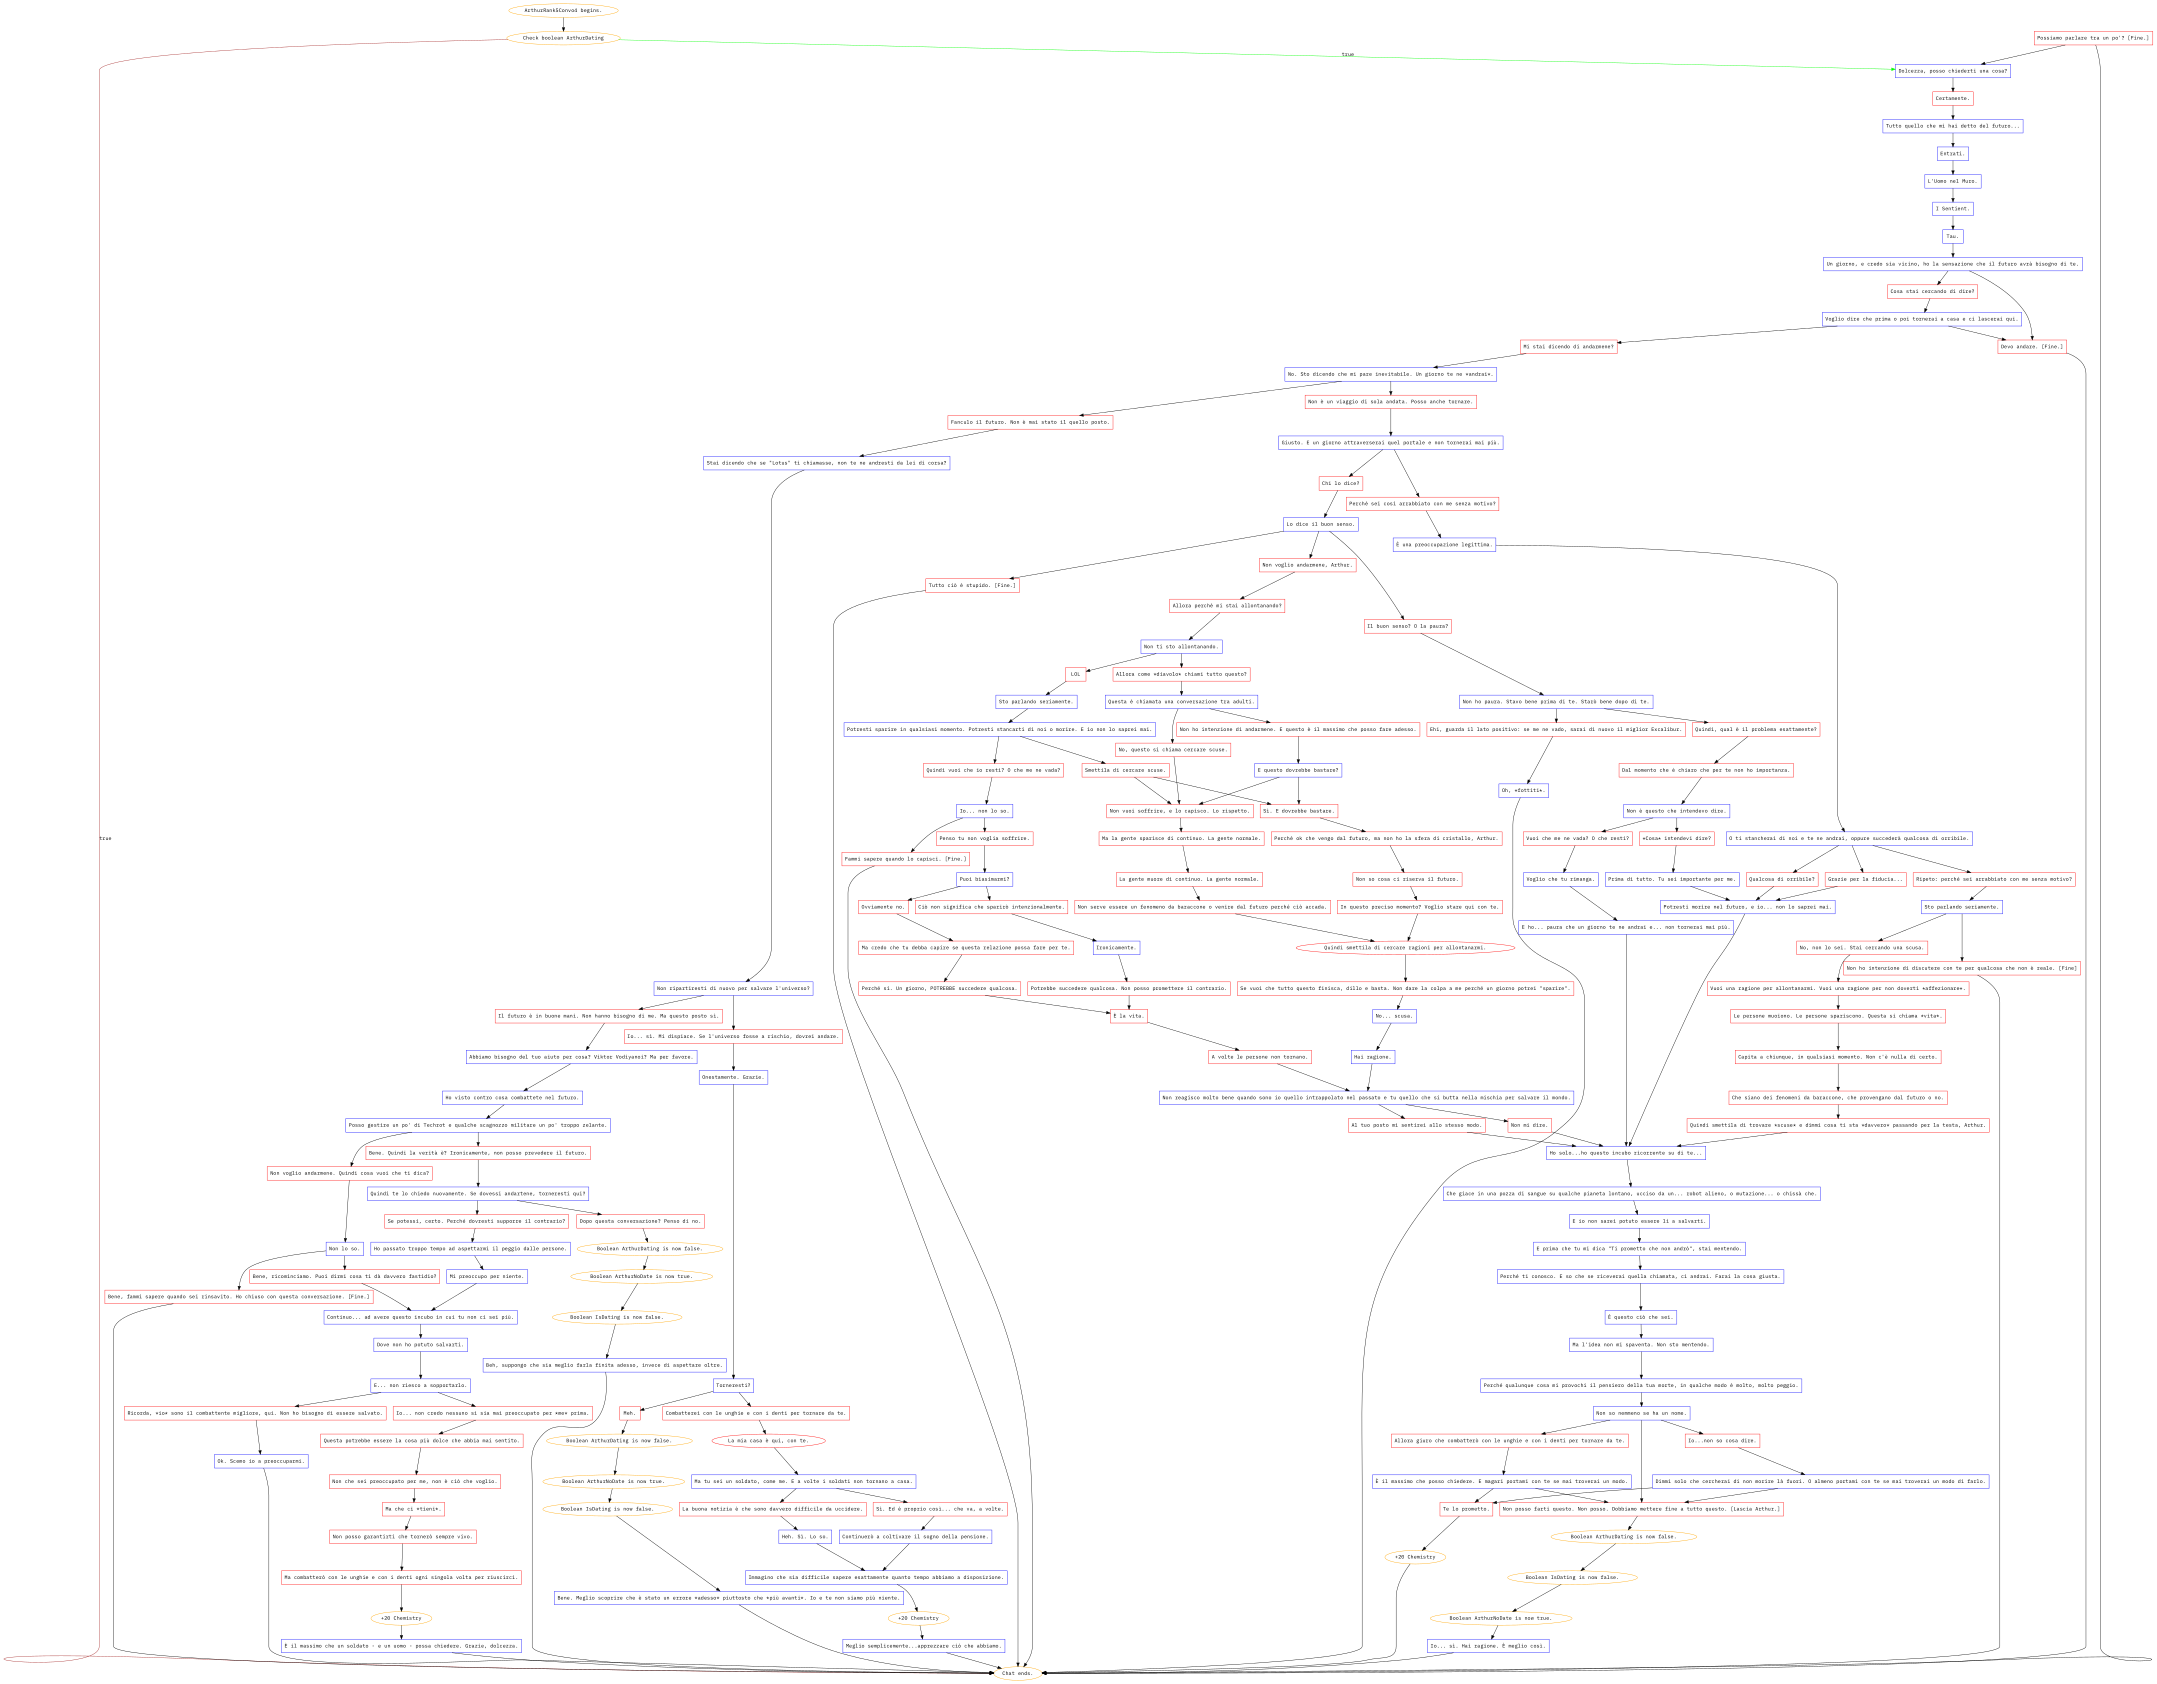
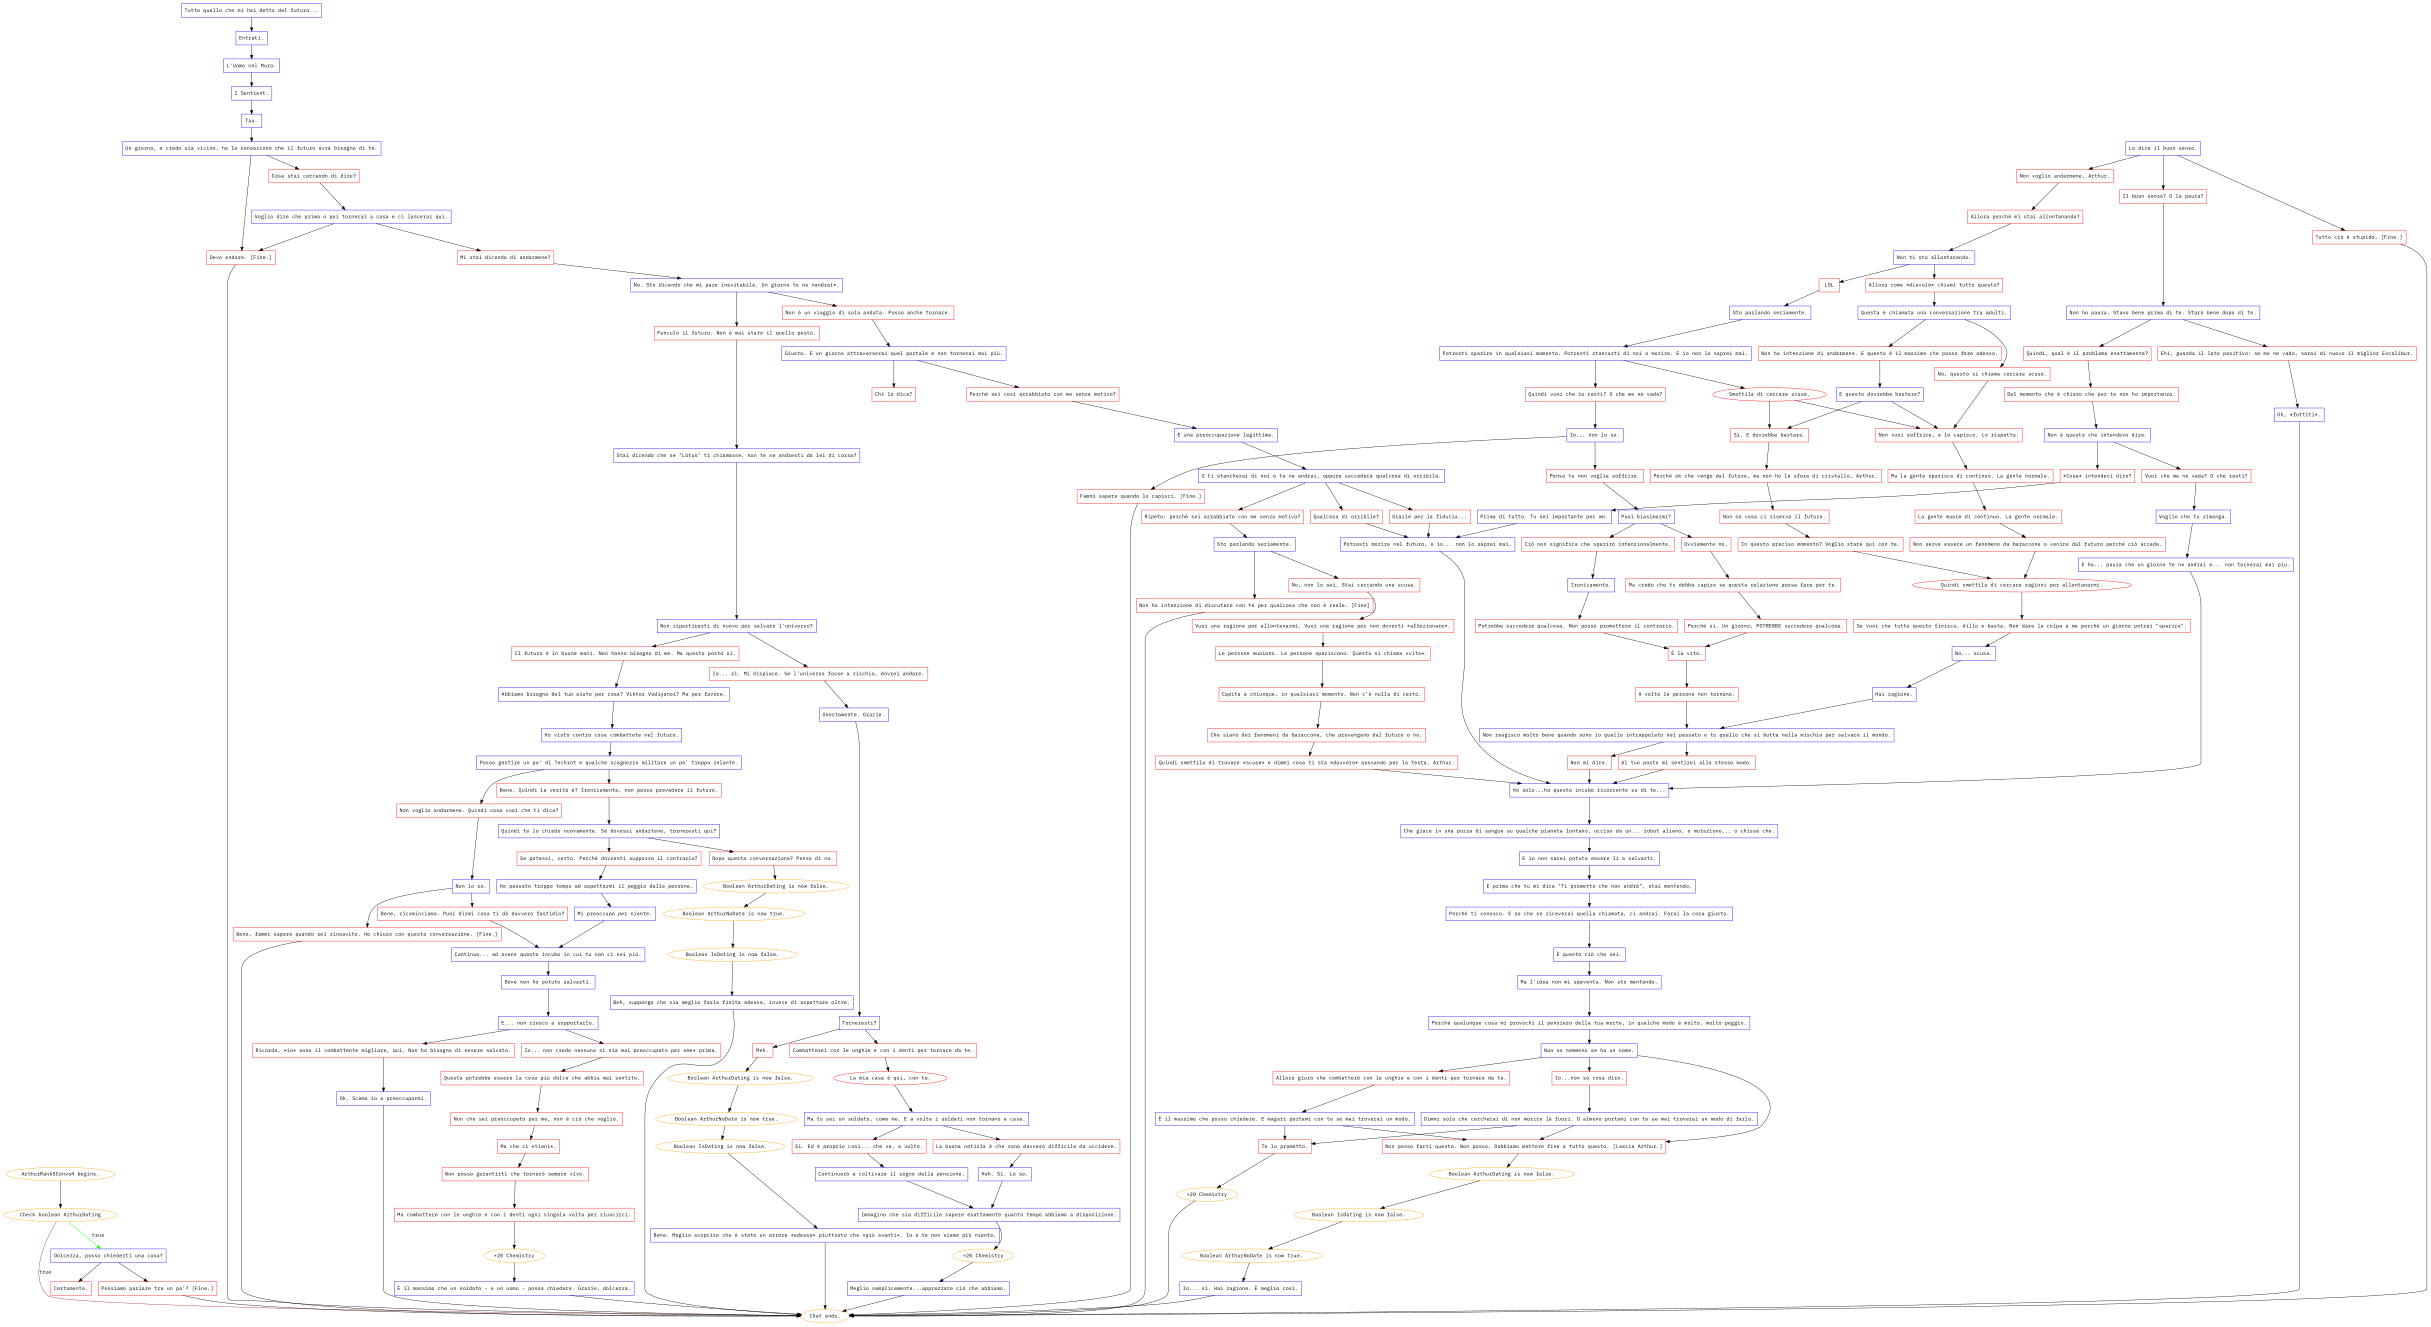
edge "Possiamo parlare tra un po'? [Fine.]" -> "Dolcezza, posso chiederti una cosa?": reversed
edge "Certamente." -> "Tutto quello che mi hai detto del futuro...": removed
edge "Chi lo dice?" -> "Lo dice il buon senso.": removed
node "Smettila di cercare scuse.": shape box -> ellipse
